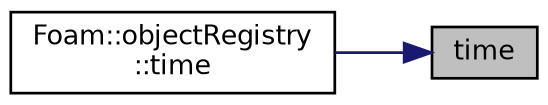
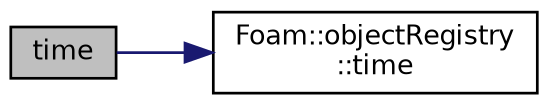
edge "Foam::objectRegistry ::time" -> "time": reversed
